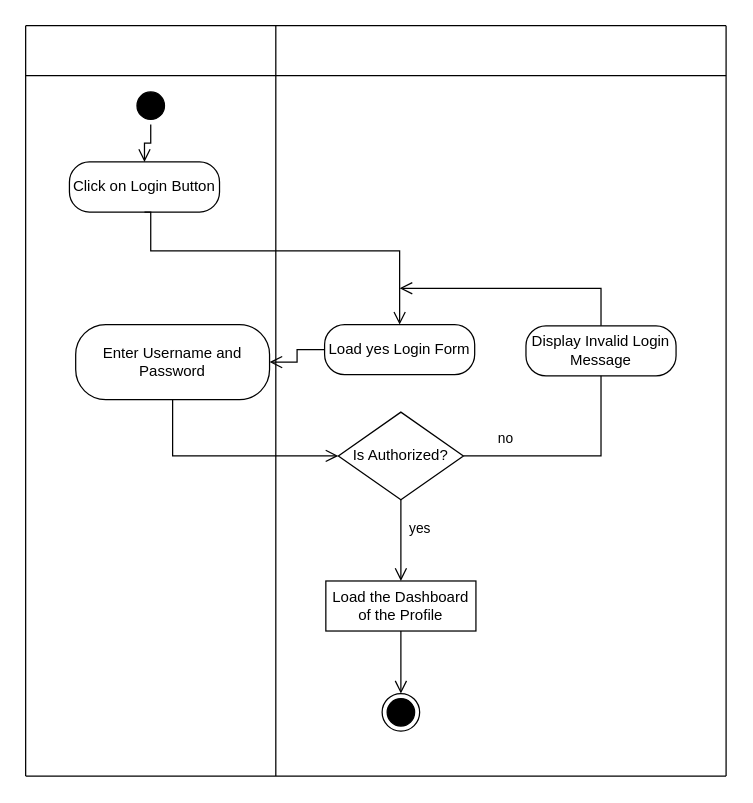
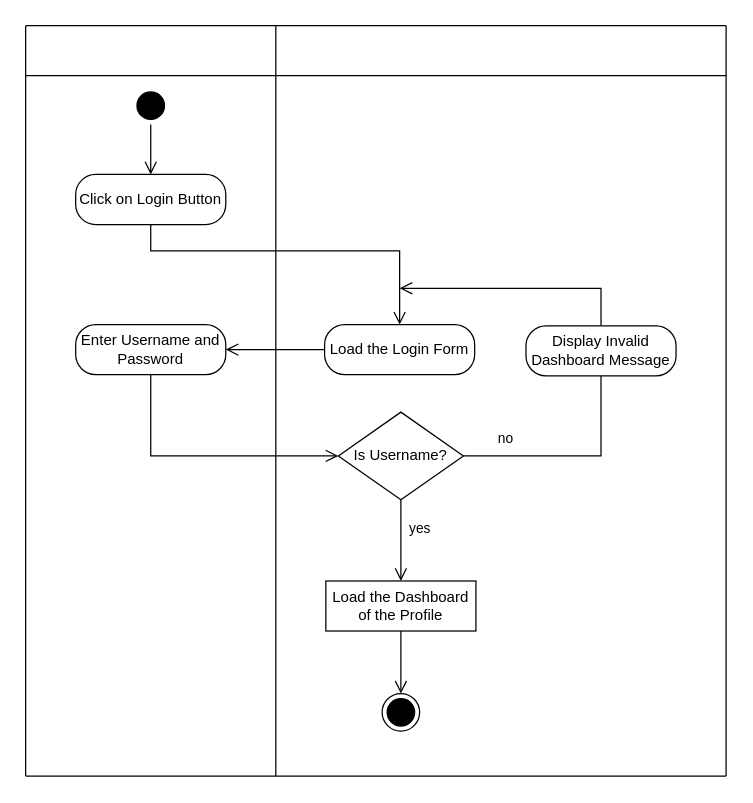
node "Click on Login Button": moved (144, 187) -> (151, 199)
node "Load yes Login Form": label "Load yes Login Form" -> "Load the Login Form"
node "Display Invalid Login Message": label "Display Invalid Login Message" -> "Display Invalid Dashboard Message"
node "Enter Username and Password": size 194x75 -> 150x50
node "Is Authorized?": label "Is Authorized?" -> "Is Username?"
